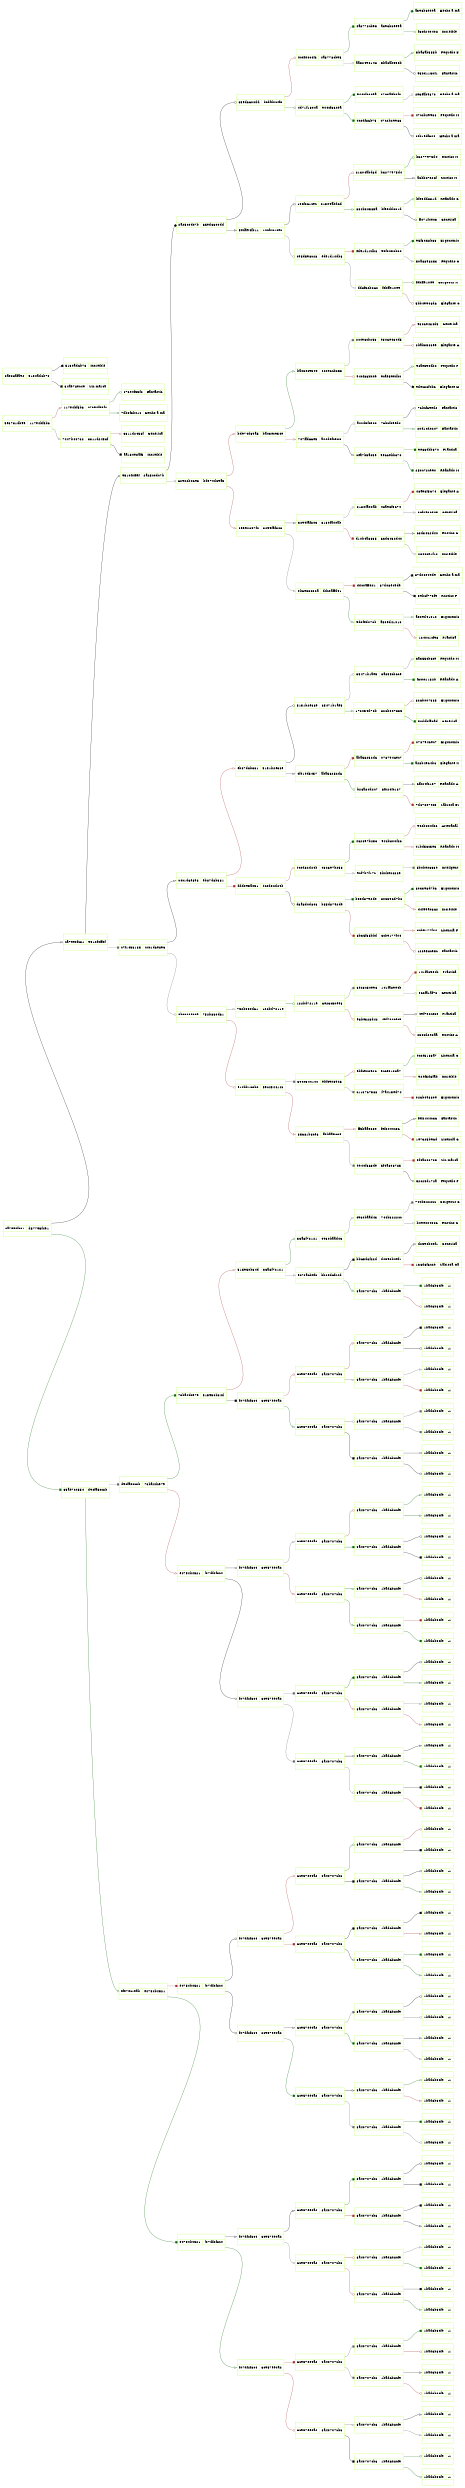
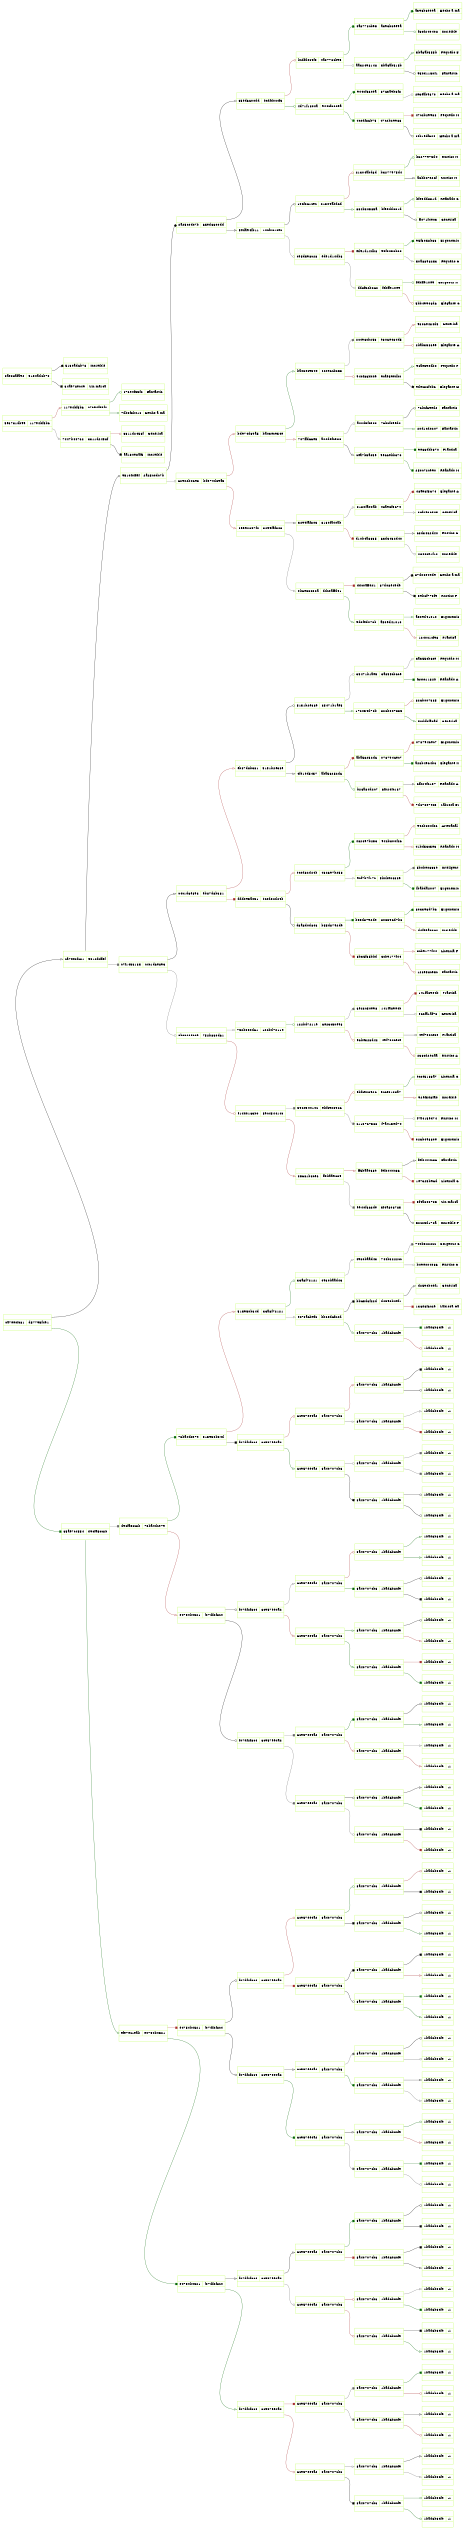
node "aa32498148": text "5ba6ab555b" -> "5ba6ab515b"
edge "172054d78b" -> "e0ddbfa0ad": arrowhead box -> onormal
node "fbabda2007": added
node "f7a415ed74": added
node "52c25d172a": text "Pequeño P" -> "Increíble P"
